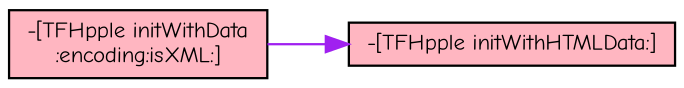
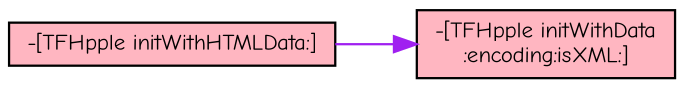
edge "-[TFHpple initWithData :encoding:isXML:]" -> "-[TFHpple initWithHTMLData:]": reversed
